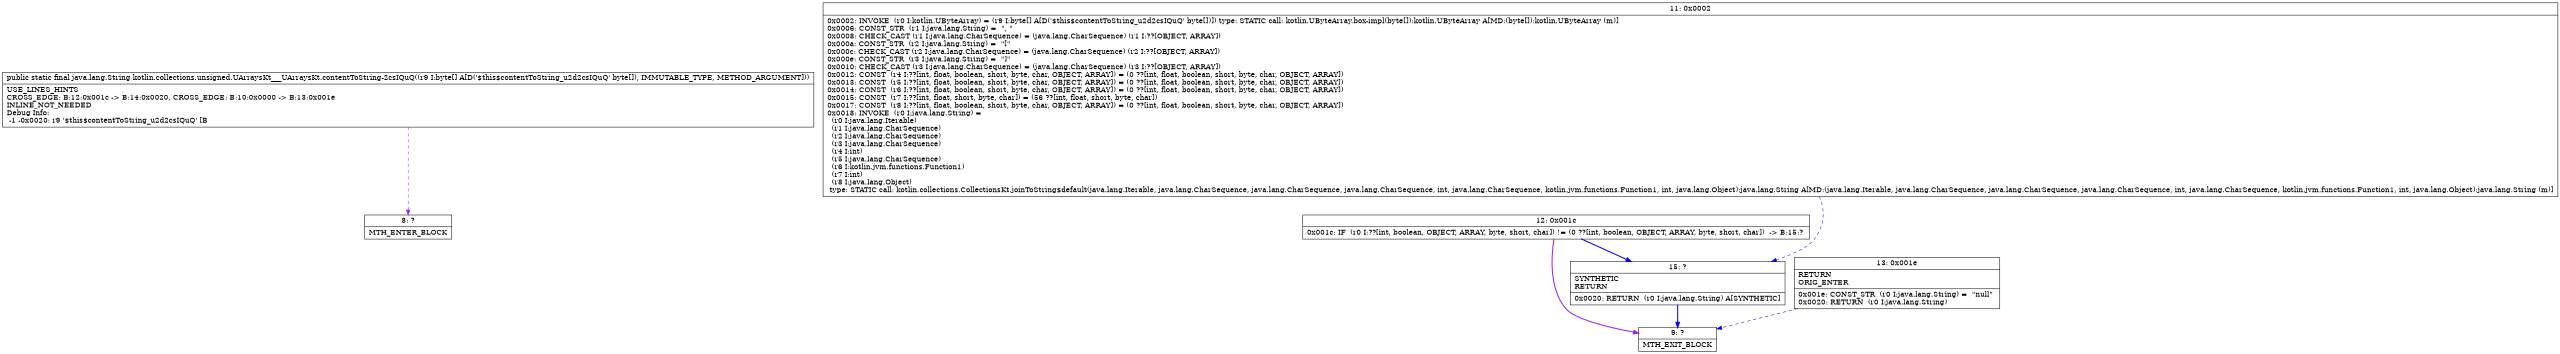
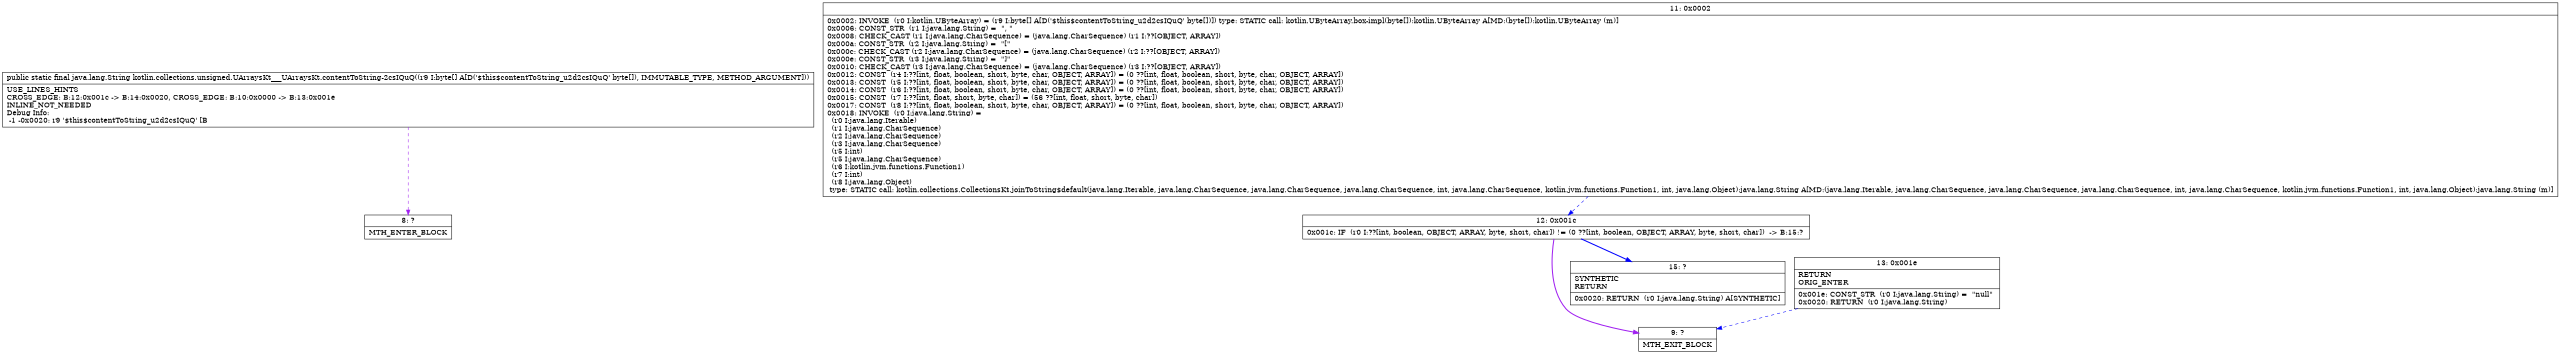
node "11: 0x0002": text "(r4 I:int)" -> "(r5 I:int)"
edge "11: 0x0002" -> "15: ?": now "11: 0x0002" -> "12: 0x001c"
edge "15: ?" -> "9: ?": removed
